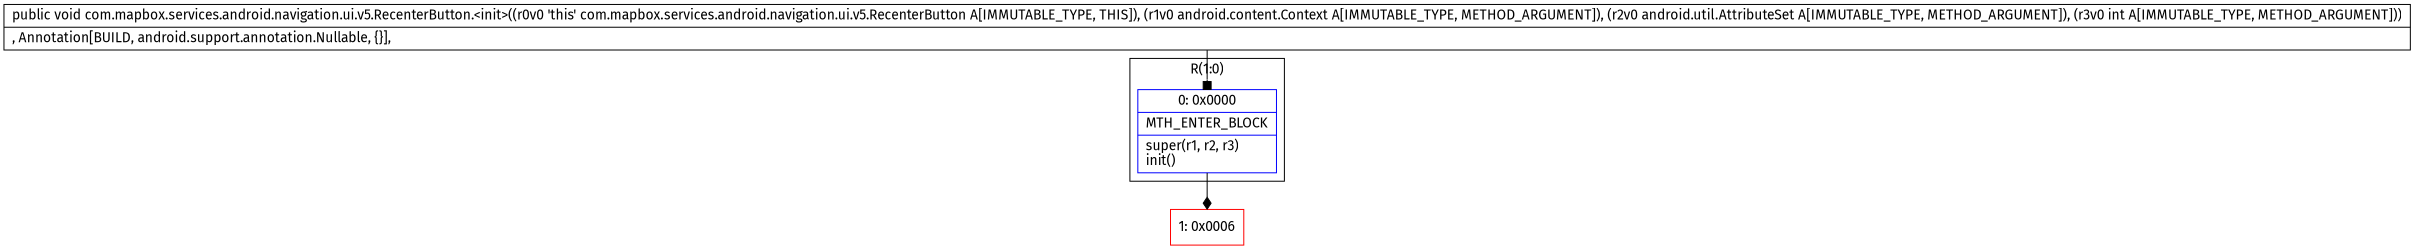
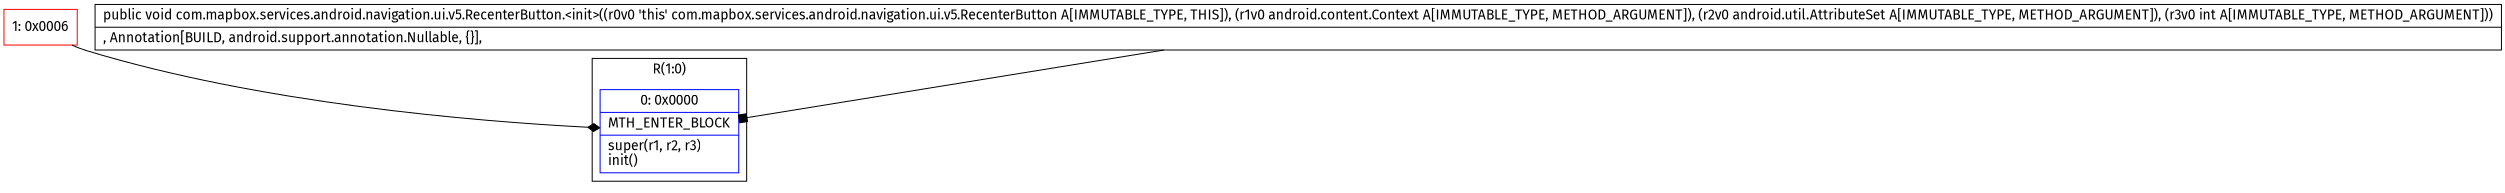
edge "0: 0x0000" -> "1: 0x0006": reversed
